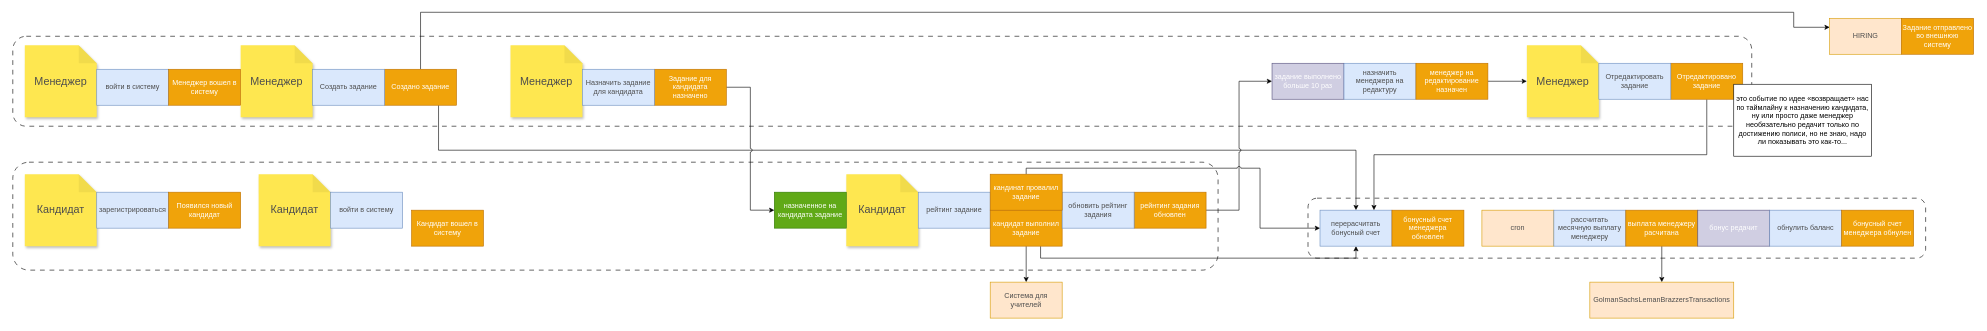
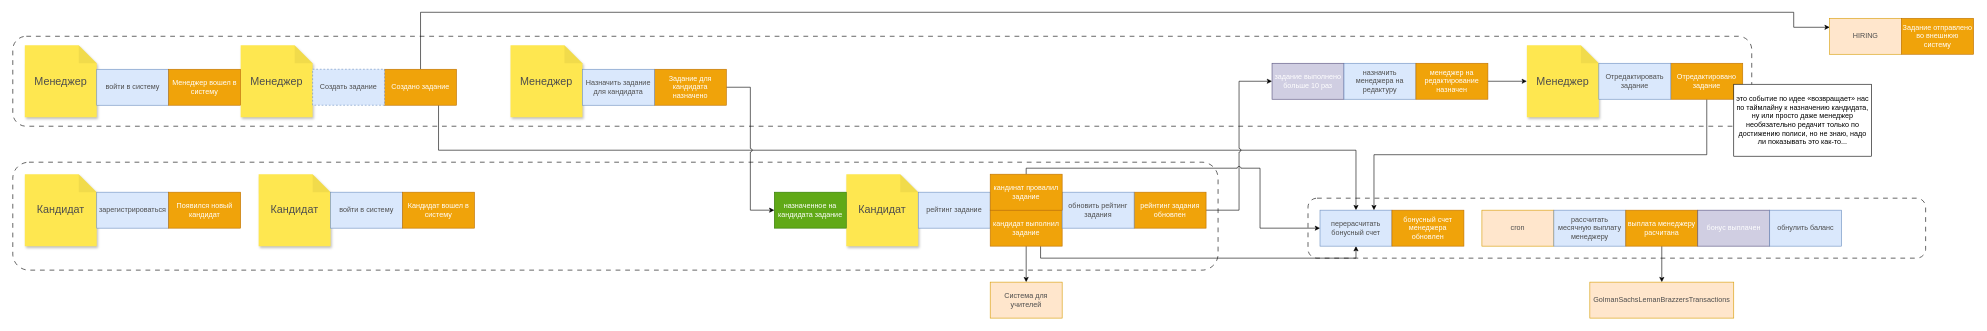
node "Создать задание": style solid -> dashed
node "Кандидат вошел в систему": moved (447, 228) -> (438, 210)
node "бонус редачит": label "бонус редачит" -> "бонус выплачен"
node "бонусный счет менеджера обнулен": removed
